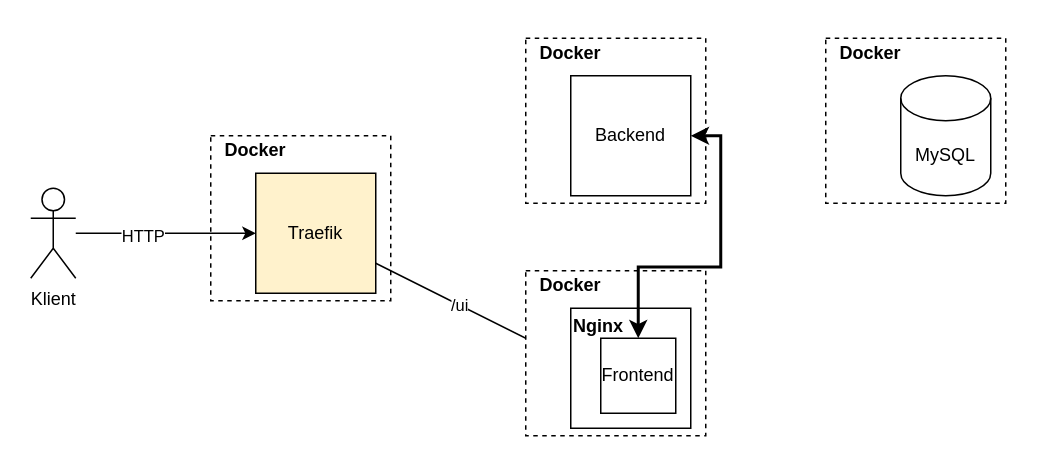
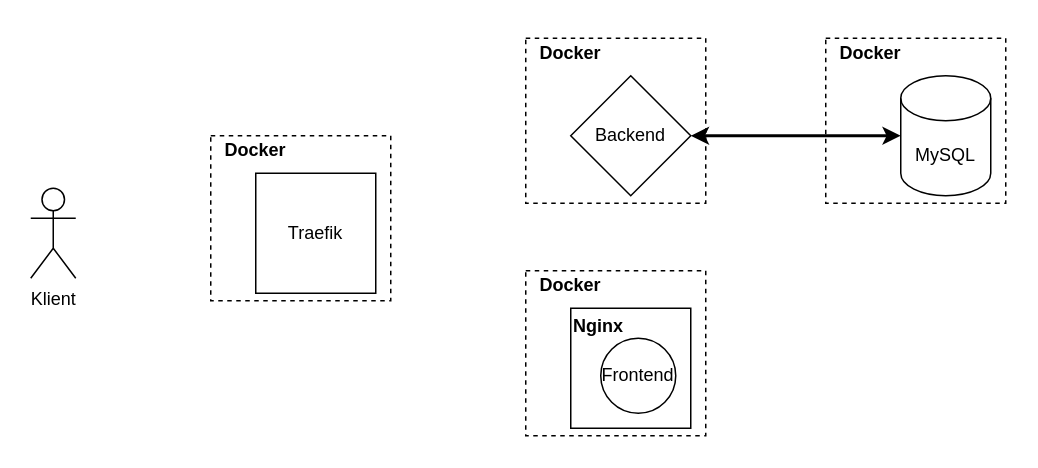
node "Backend": shape rectangle -> diamond
edge "Klient" -> "Traefik": removed, label "HTTP"
node "Traefik": fillcolor #fff2cc -> #ffffff
edge "Backend" -- "Frontend": now "Backend" -- "MySQL"
edge "Traefik" -> "Frontend": removed, label "/ui"
node "Frontend": shape rectangle -> ellipse
